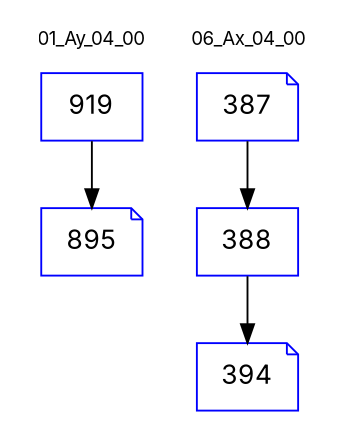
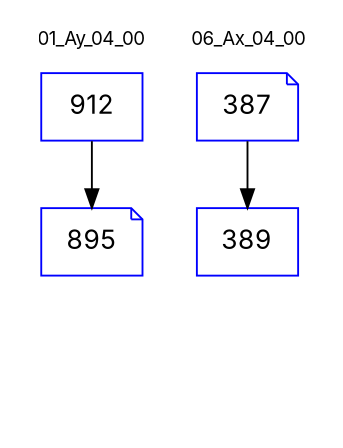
node "919": label "919" -> "912"
node "388": label "388" -> "389"
node "394": removed
